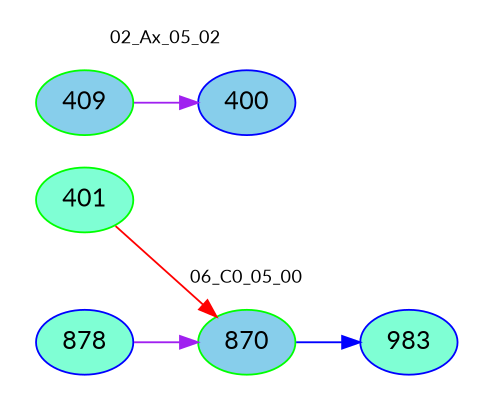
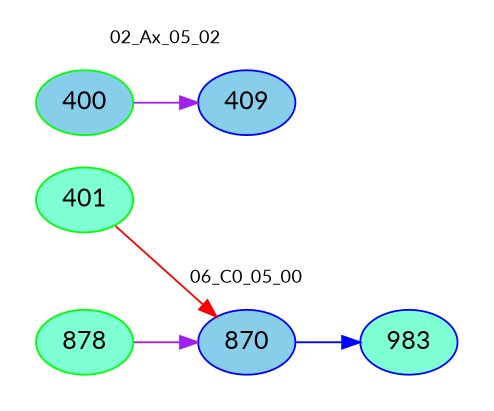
node "409": color green -> blue
edge "409" -> "400": reversed
node "400": color blue -> green
node "878": color blue -> green
node "870": color green -> blue
